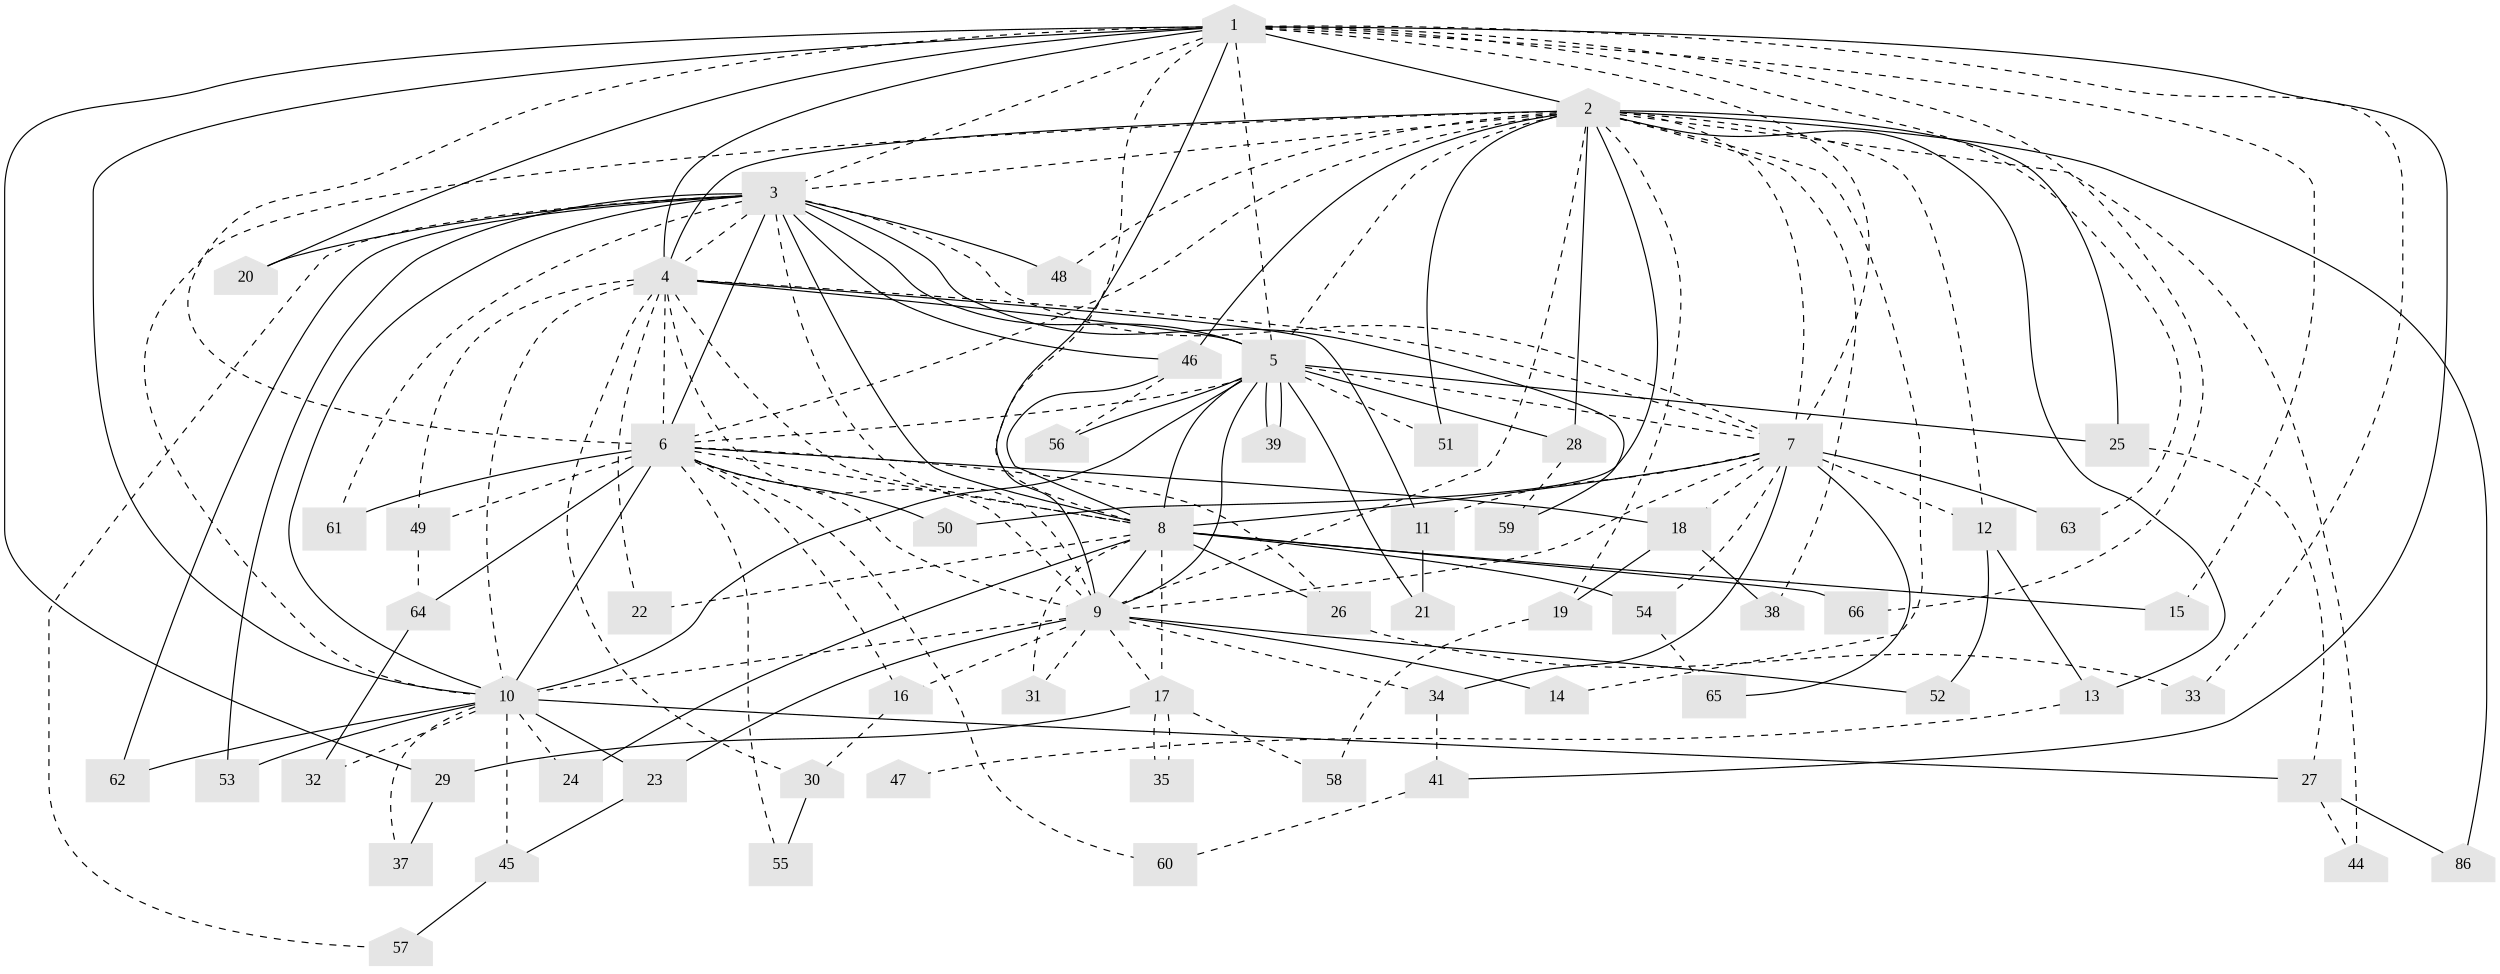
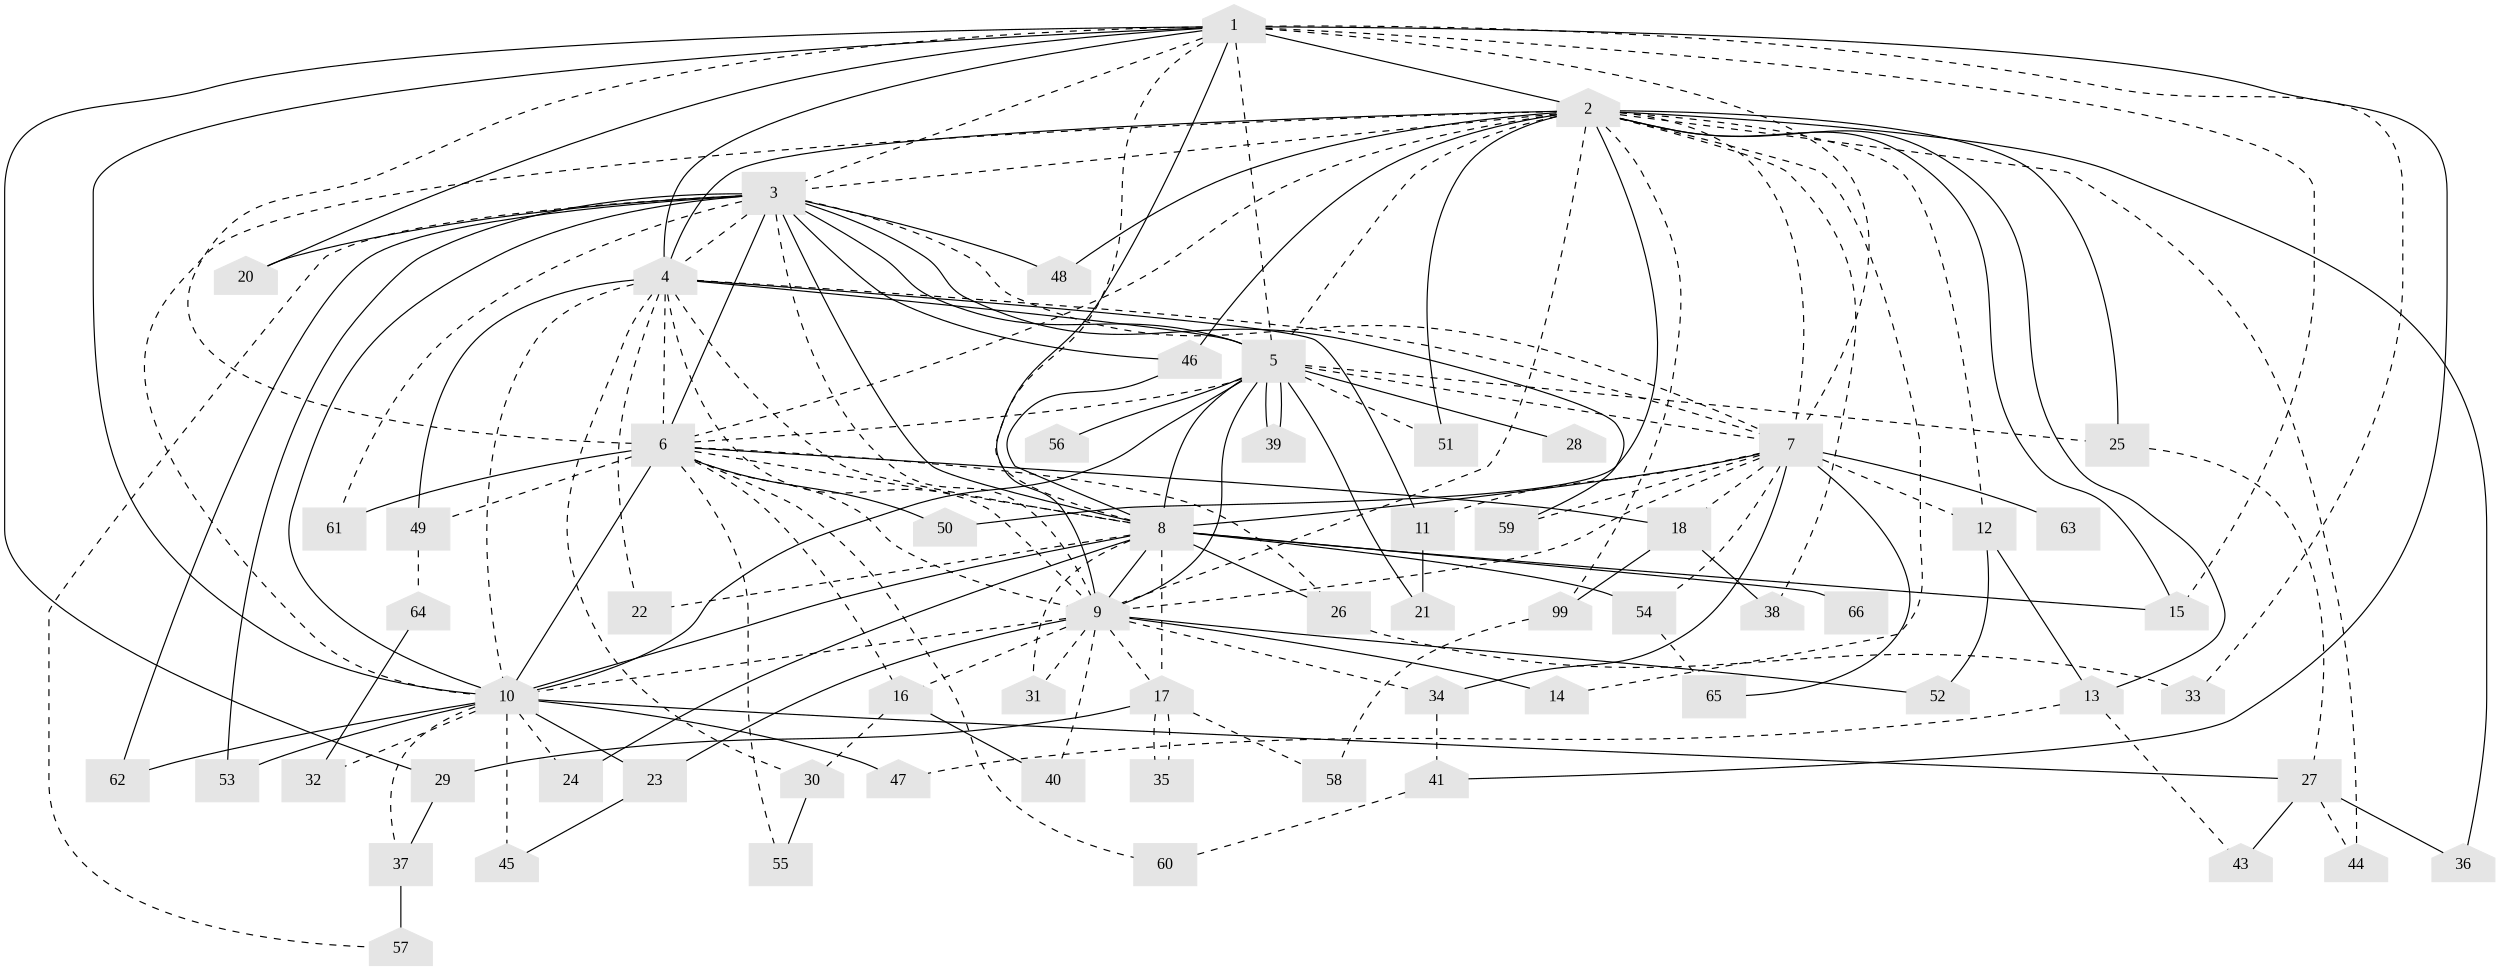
edge "1" -- "63": removed
edge "1" -- "66": removed
edge "2" -- "48": style dashed -> solid
edge "2" -- "28": now "2" -- "15"
edge "4" -- "49": style dashed -> solid
edge "5" -- "25": style solid -> dashed
edge "46" -- "56": removed
edge "28" -- "59": now "7" -- "59"
edge "6" -- "64": removed
edge "8" -- "10": added
node "19": label "19" -> "99"
edge "10" -- "47": added
node "40": added
node "43": added
node "86": label "86" -> "36"
edge "45" -- "57": now "37" -- "57"
